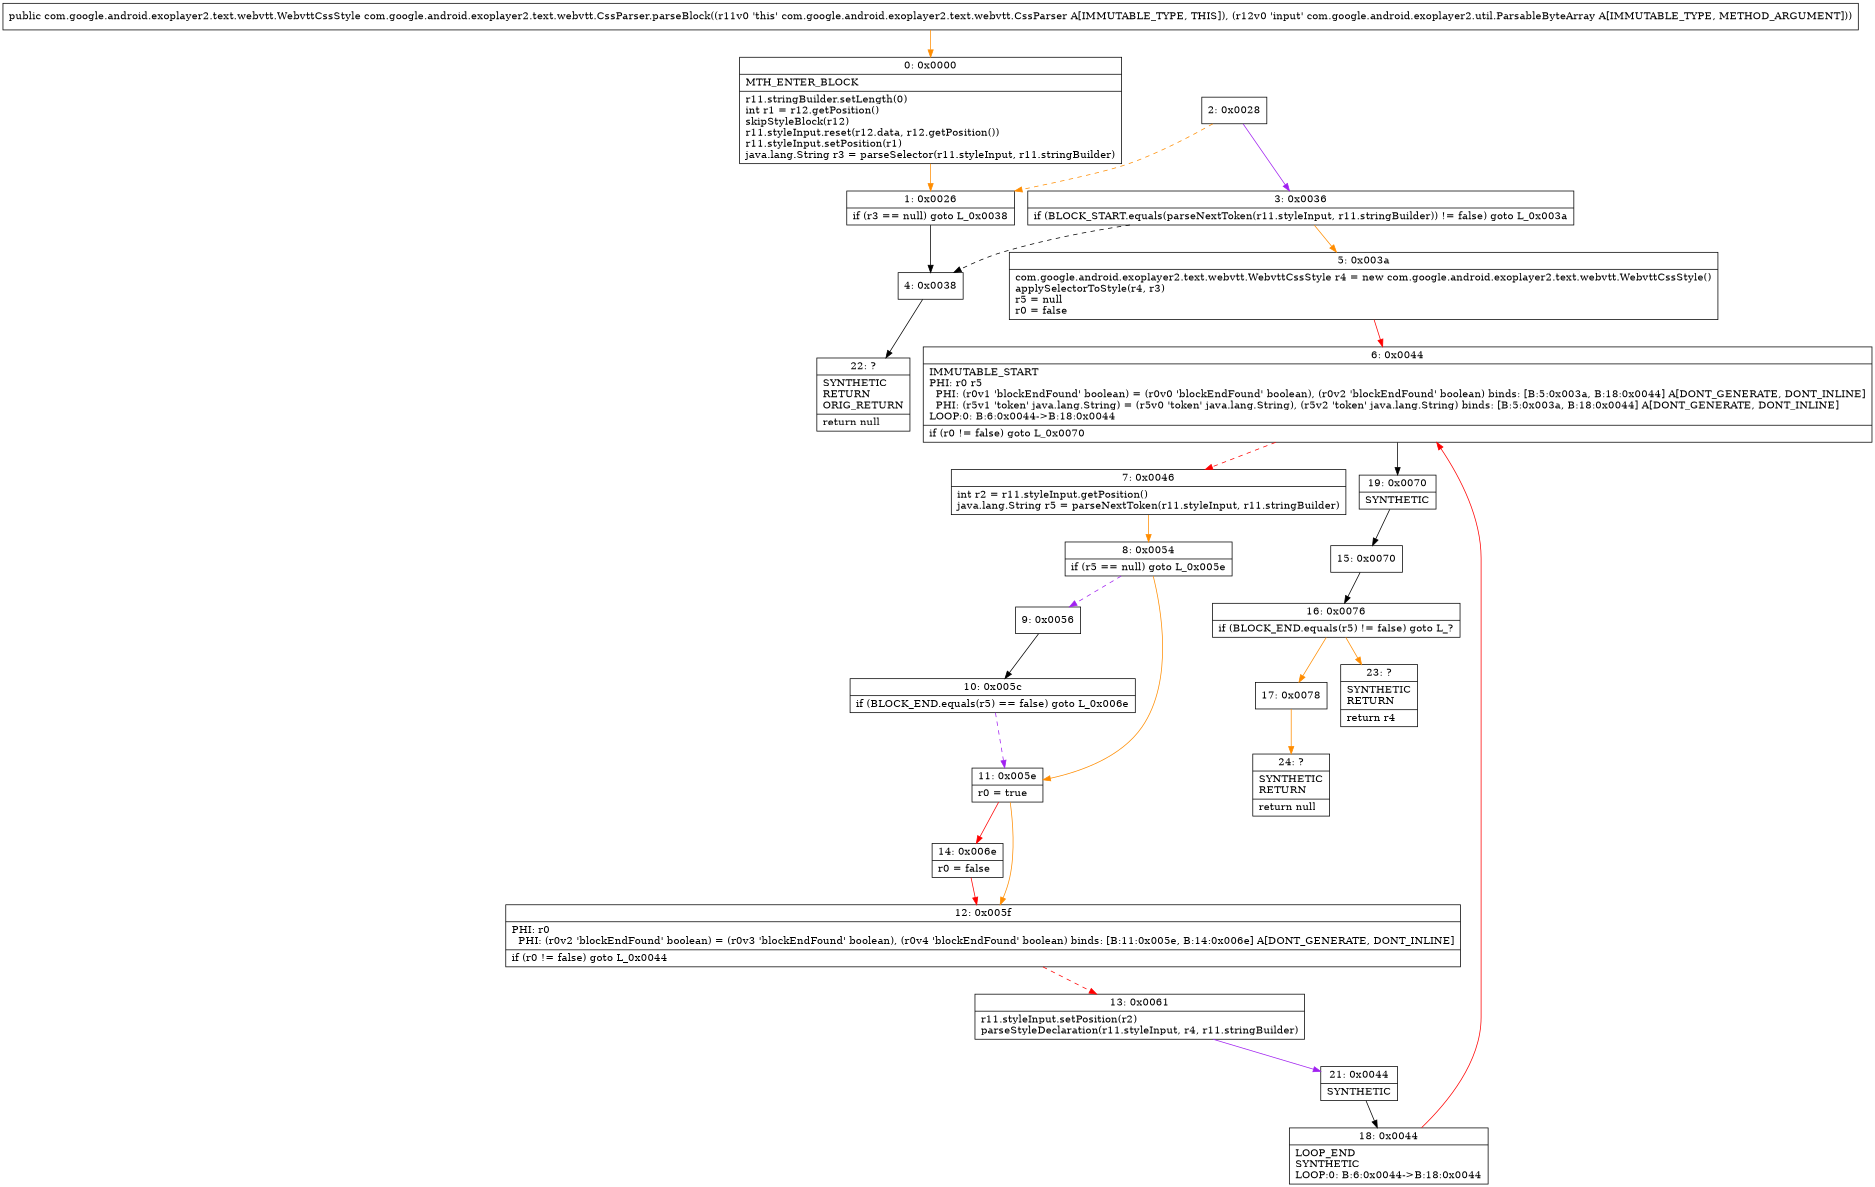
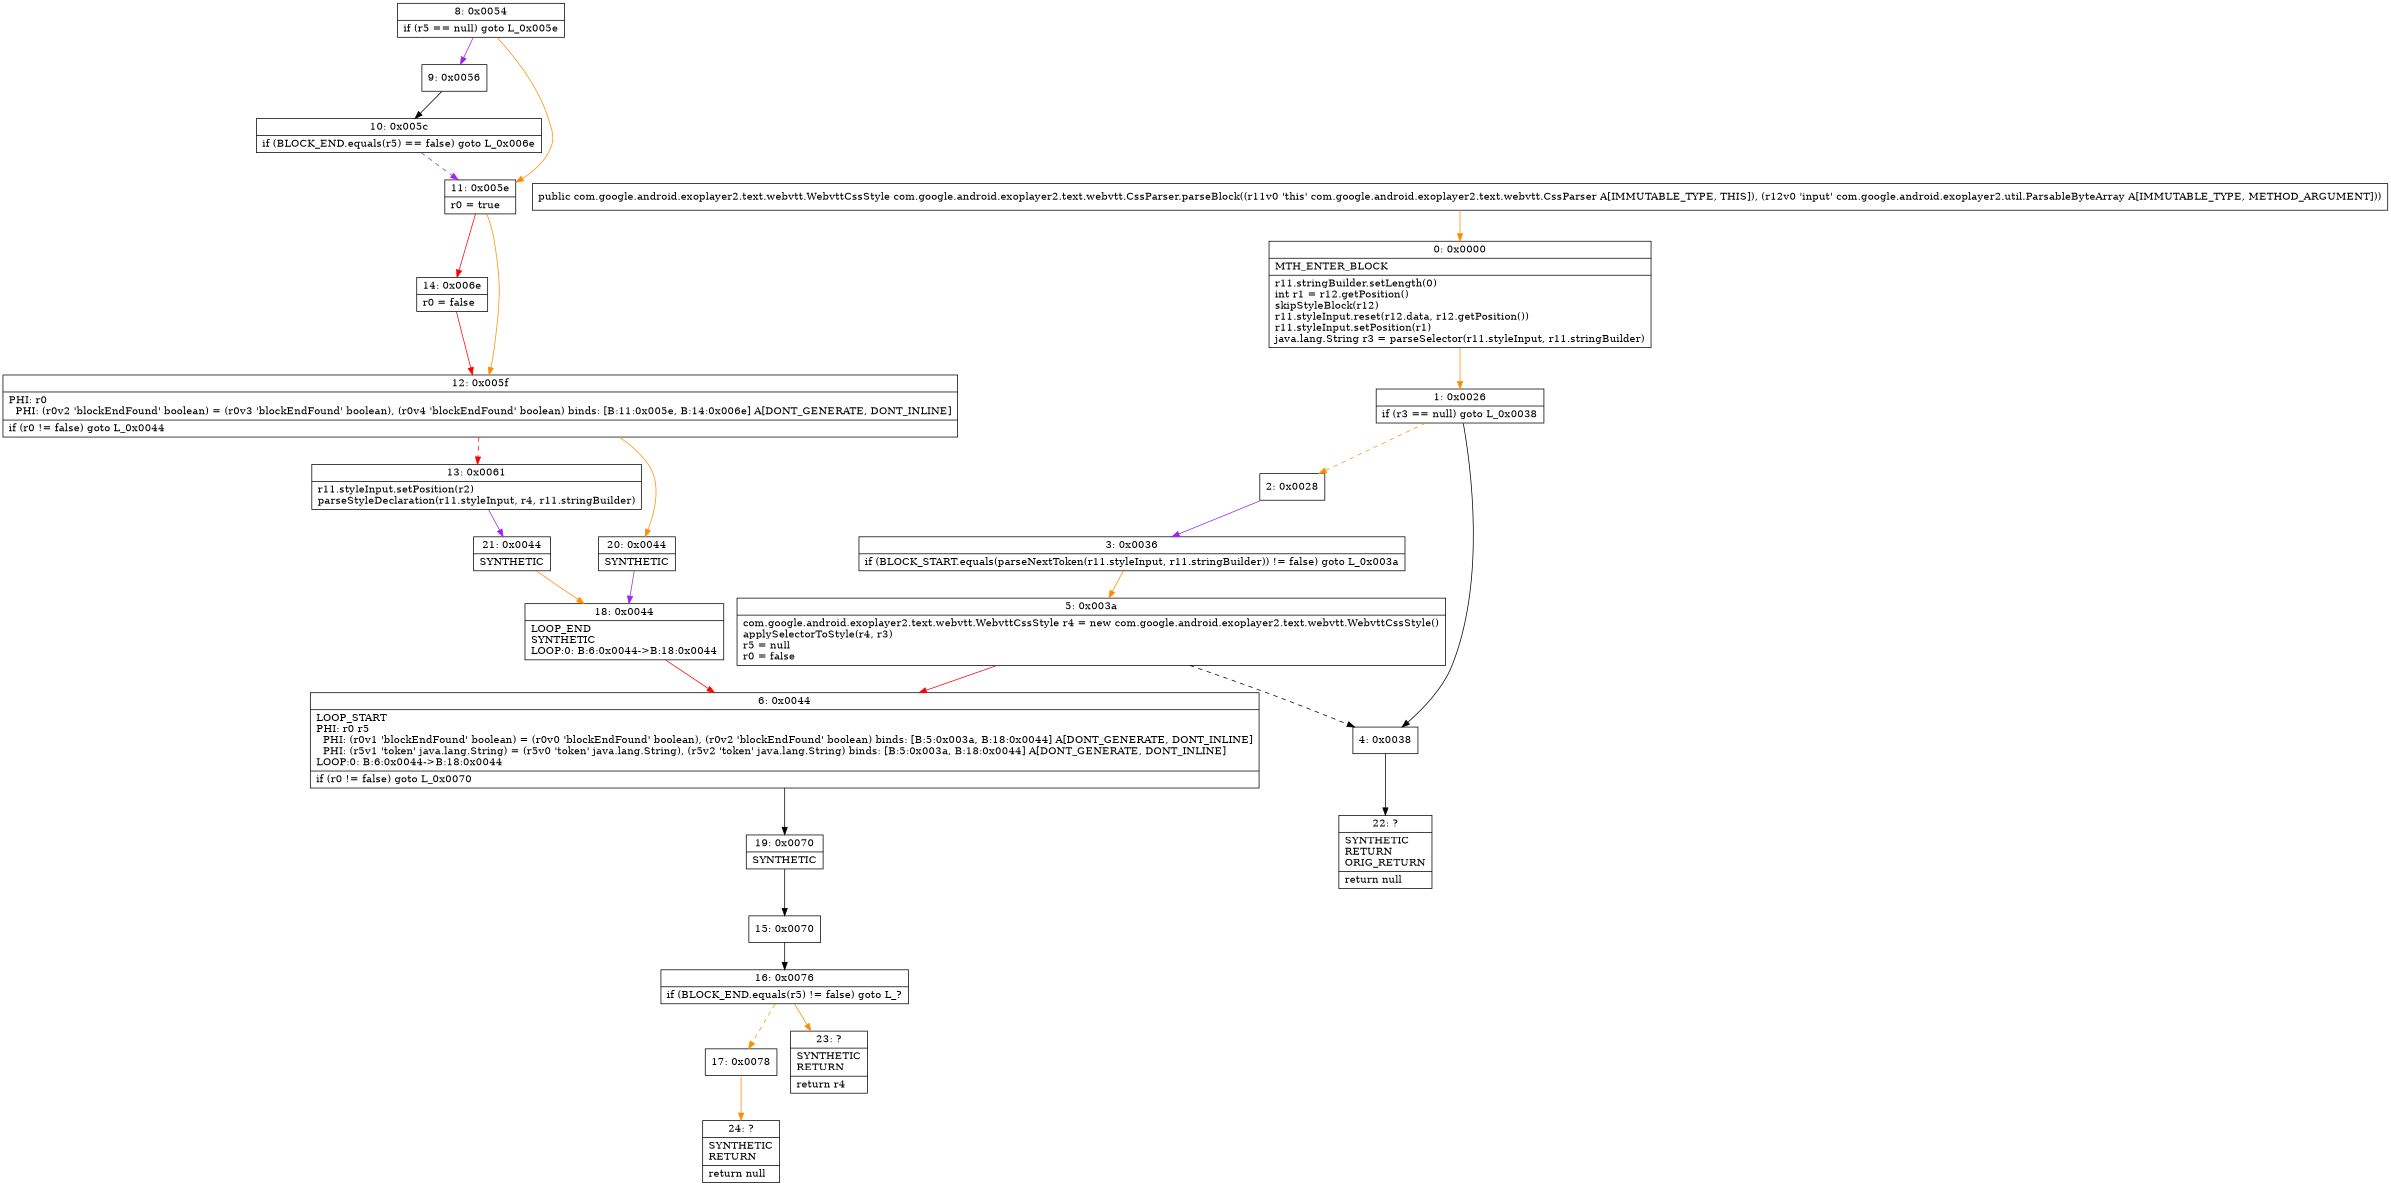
edge "2: 0x0028" -> "1: 0x0026": reversed
edge "3: 0x0036" -> "4: 0x0038": now "5: 0x003a" -> "4: 0x0038"
node "6: 0x0044": text "IMMUTABLE_START" -> "LOOP_START"
node "7: 0x0046": removed
node "20: 0x0044": added
edge "8: 0x0054" -> "9: 0x0056": style dashed -> solid
edge "16: 0x0076" -> "17: 0x0078": style solid -> dashed
edge "21: 0x0044" -> "18: 0x0044": color black -> darkorange
